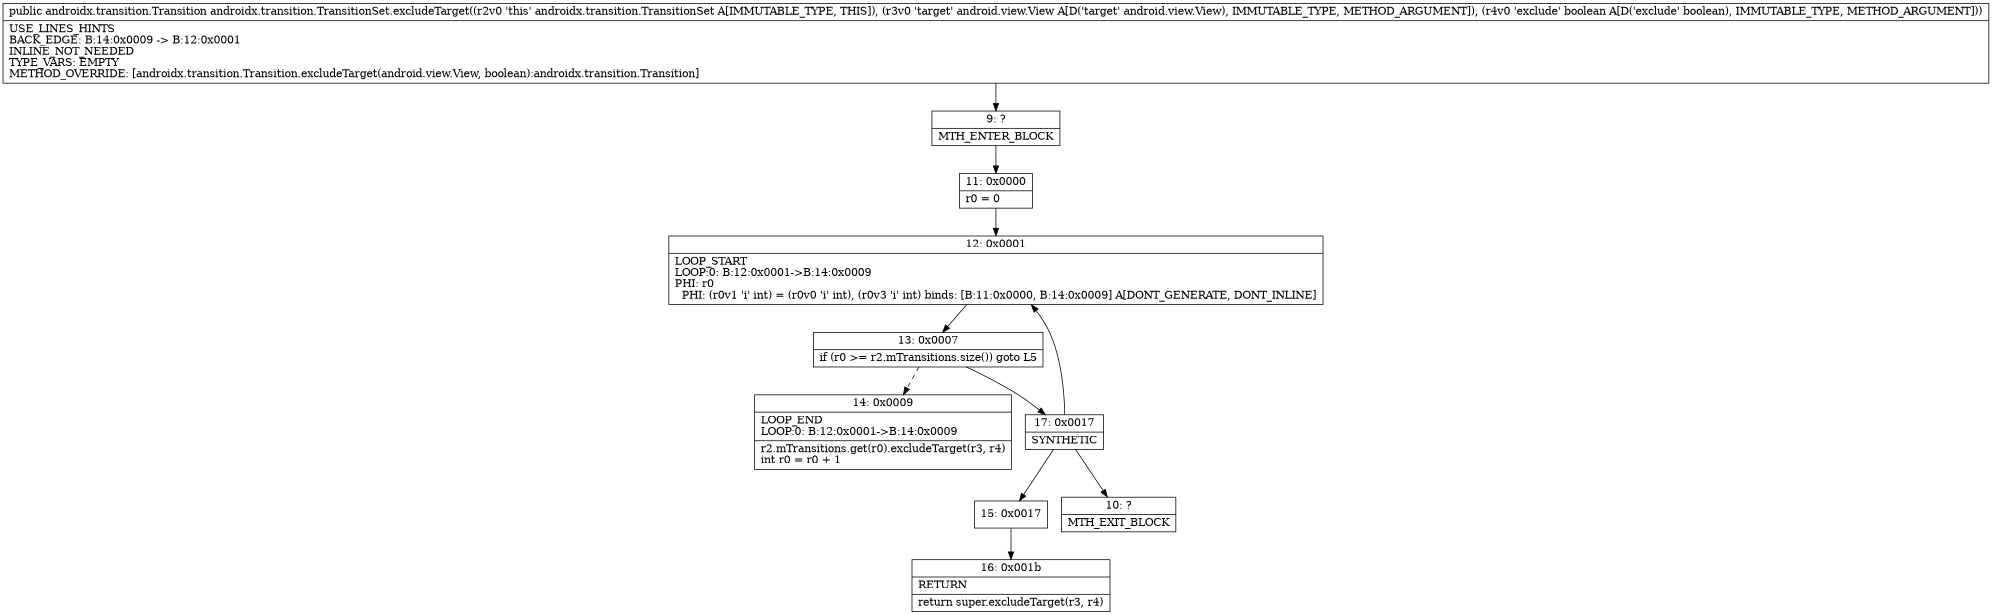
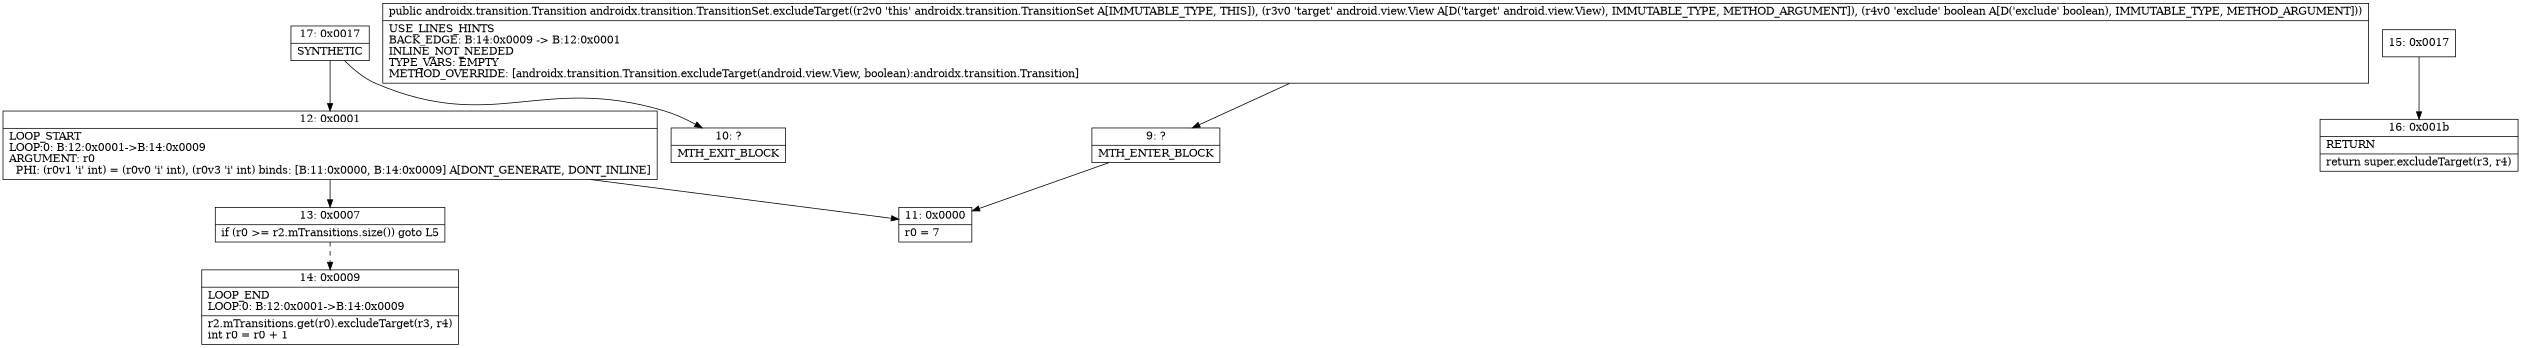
node "11: 0x0000": text "r0 = 0" -> "r0 = 7"
edge "11: 0x0000" -> "12: 0x0001": reversed
node "12: 0x0001": text "PHI: r0" -> "ARGUMENT: r0"
edge "13: 0x0007" -> "17: 0x0017": removed
edge "17: 0x0017" -> "15: 0x0017": removed
